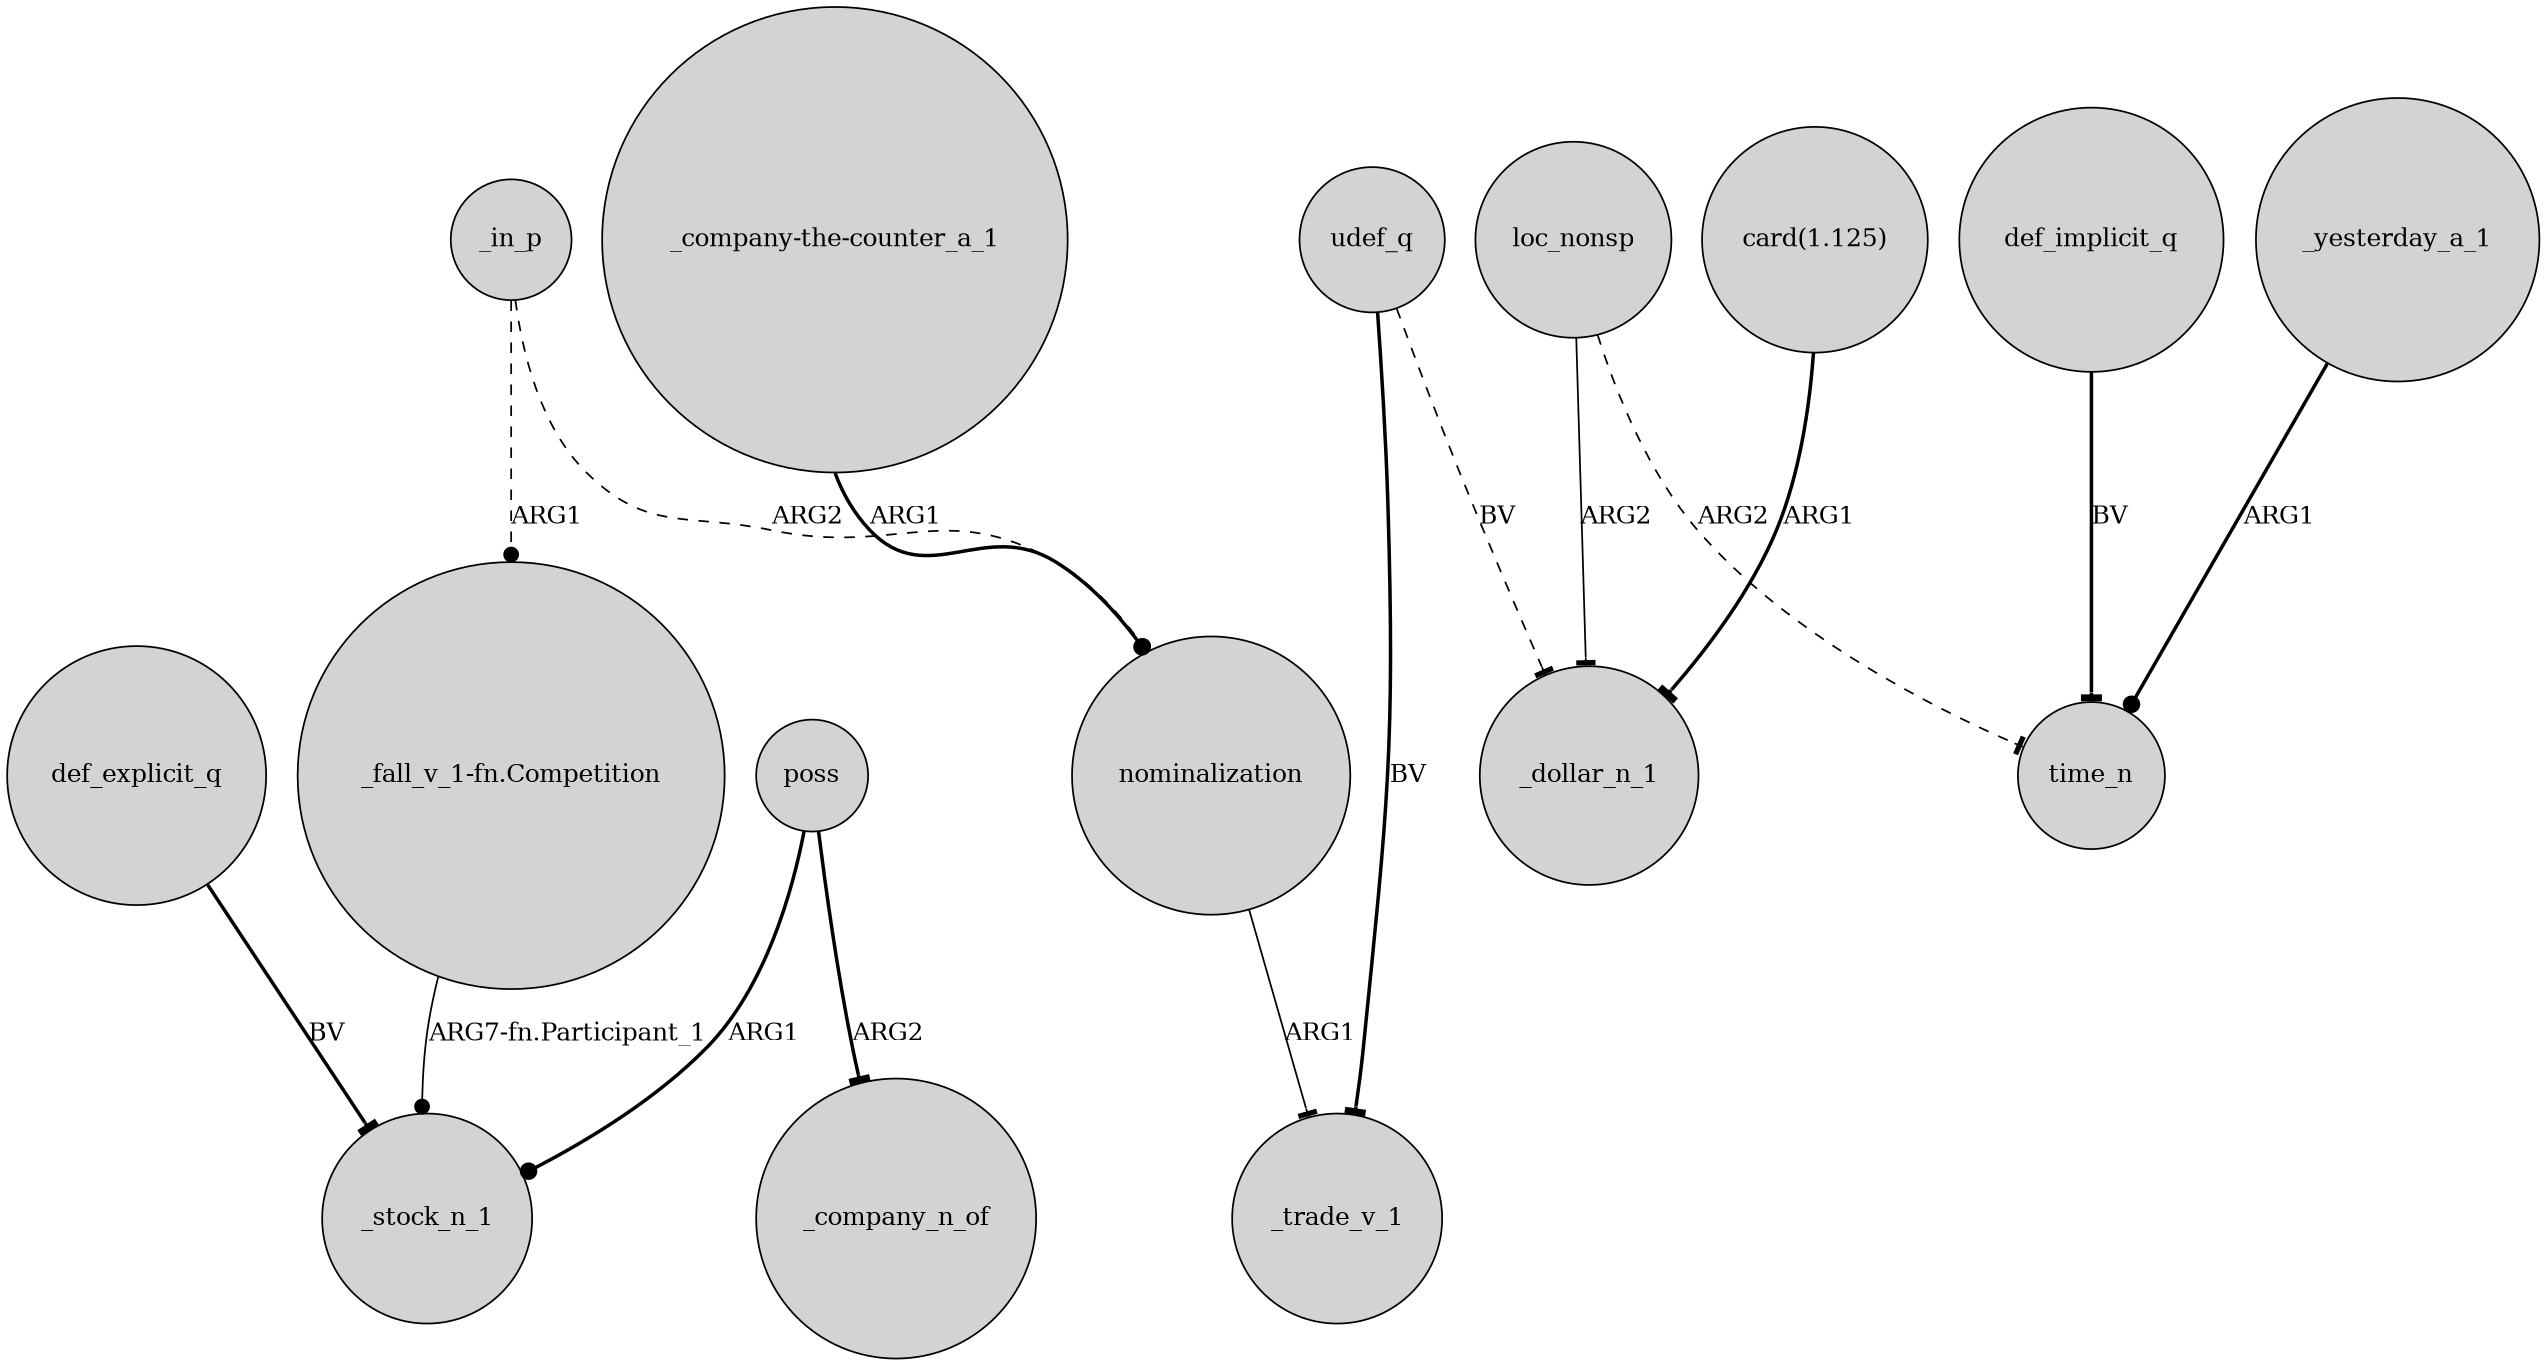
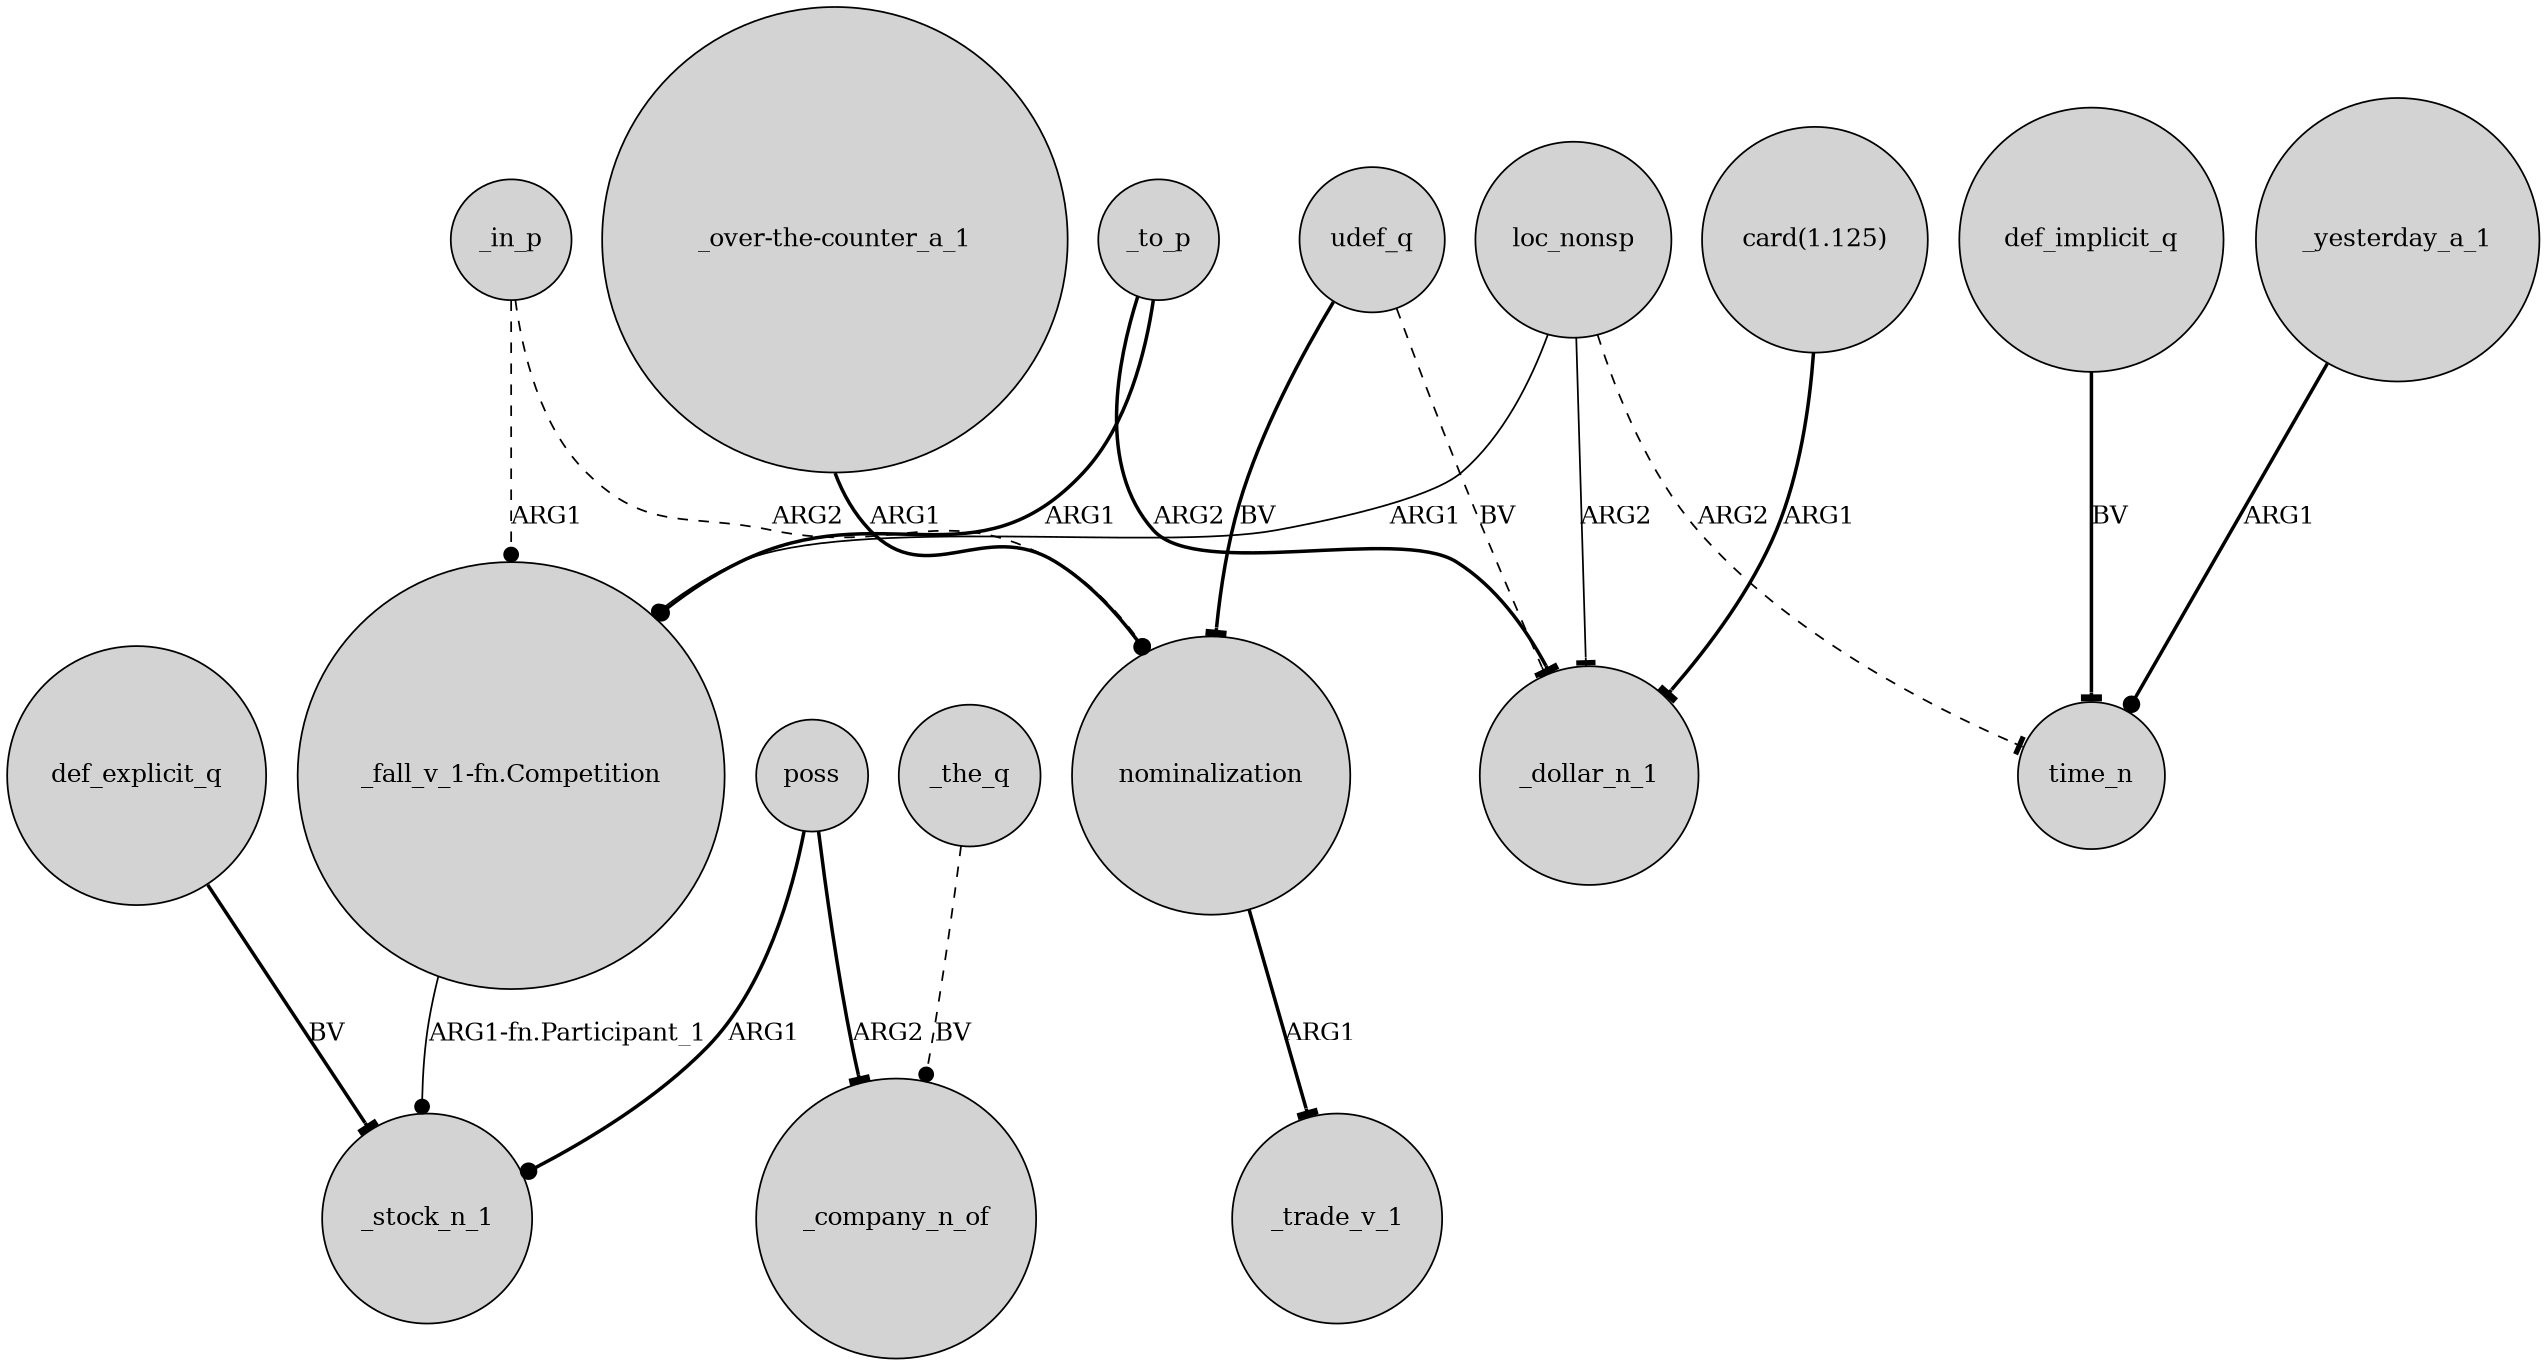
node "_company-the-counter_a_1": label "_company-the-counter_a_1" -> "_over-the-counter_a_1"
node "_to_p": added
edge "loc_nonsp" -> "_fall_v_1-fn.Competition": added, label "ARG1"
edge "udef_q" -> "_trade_v_1": now "udef_q" -> "nominalization"
node "_the_q": added
edge "nominalization" -> "_trade_v_1": style solid -> bold
edge "_fall_v_1-fn.Competition" -> "_stock_n_1": label "ARG7-fn.Participant_1" -> "ARG1-fn.Participant_1"
